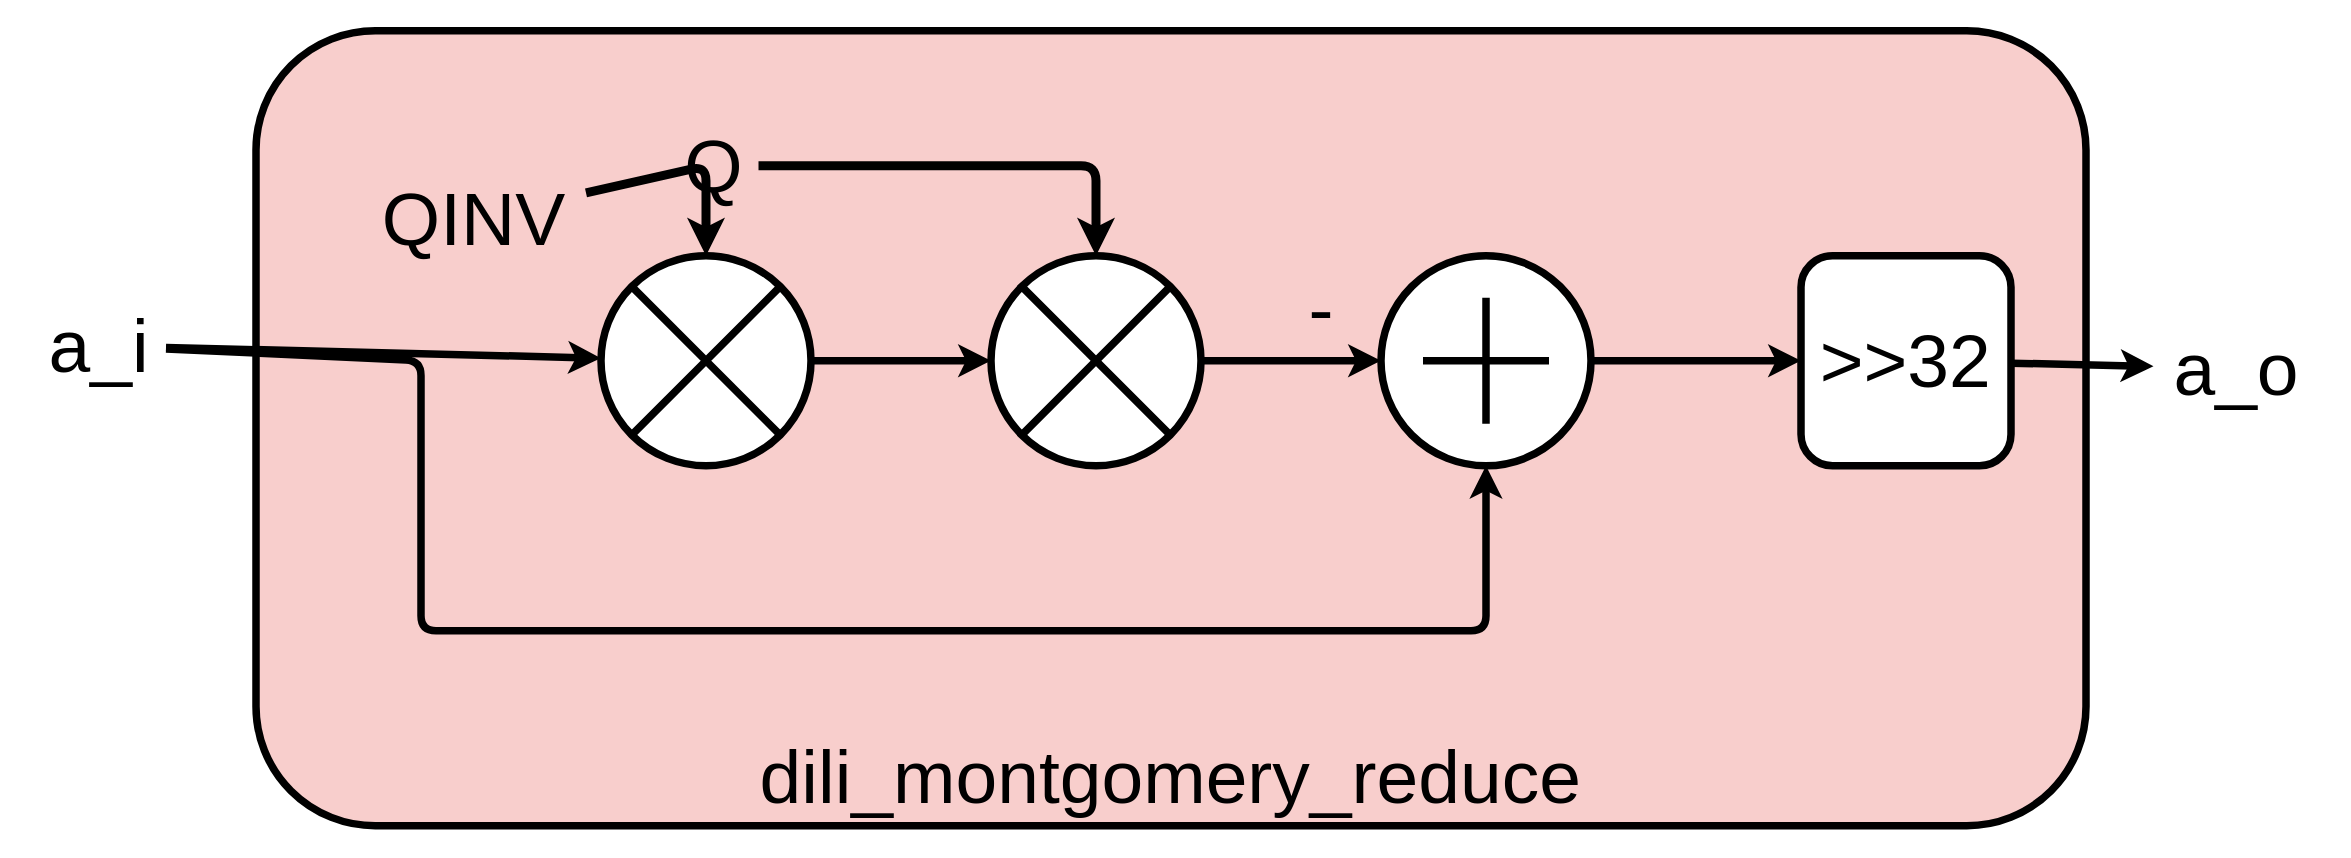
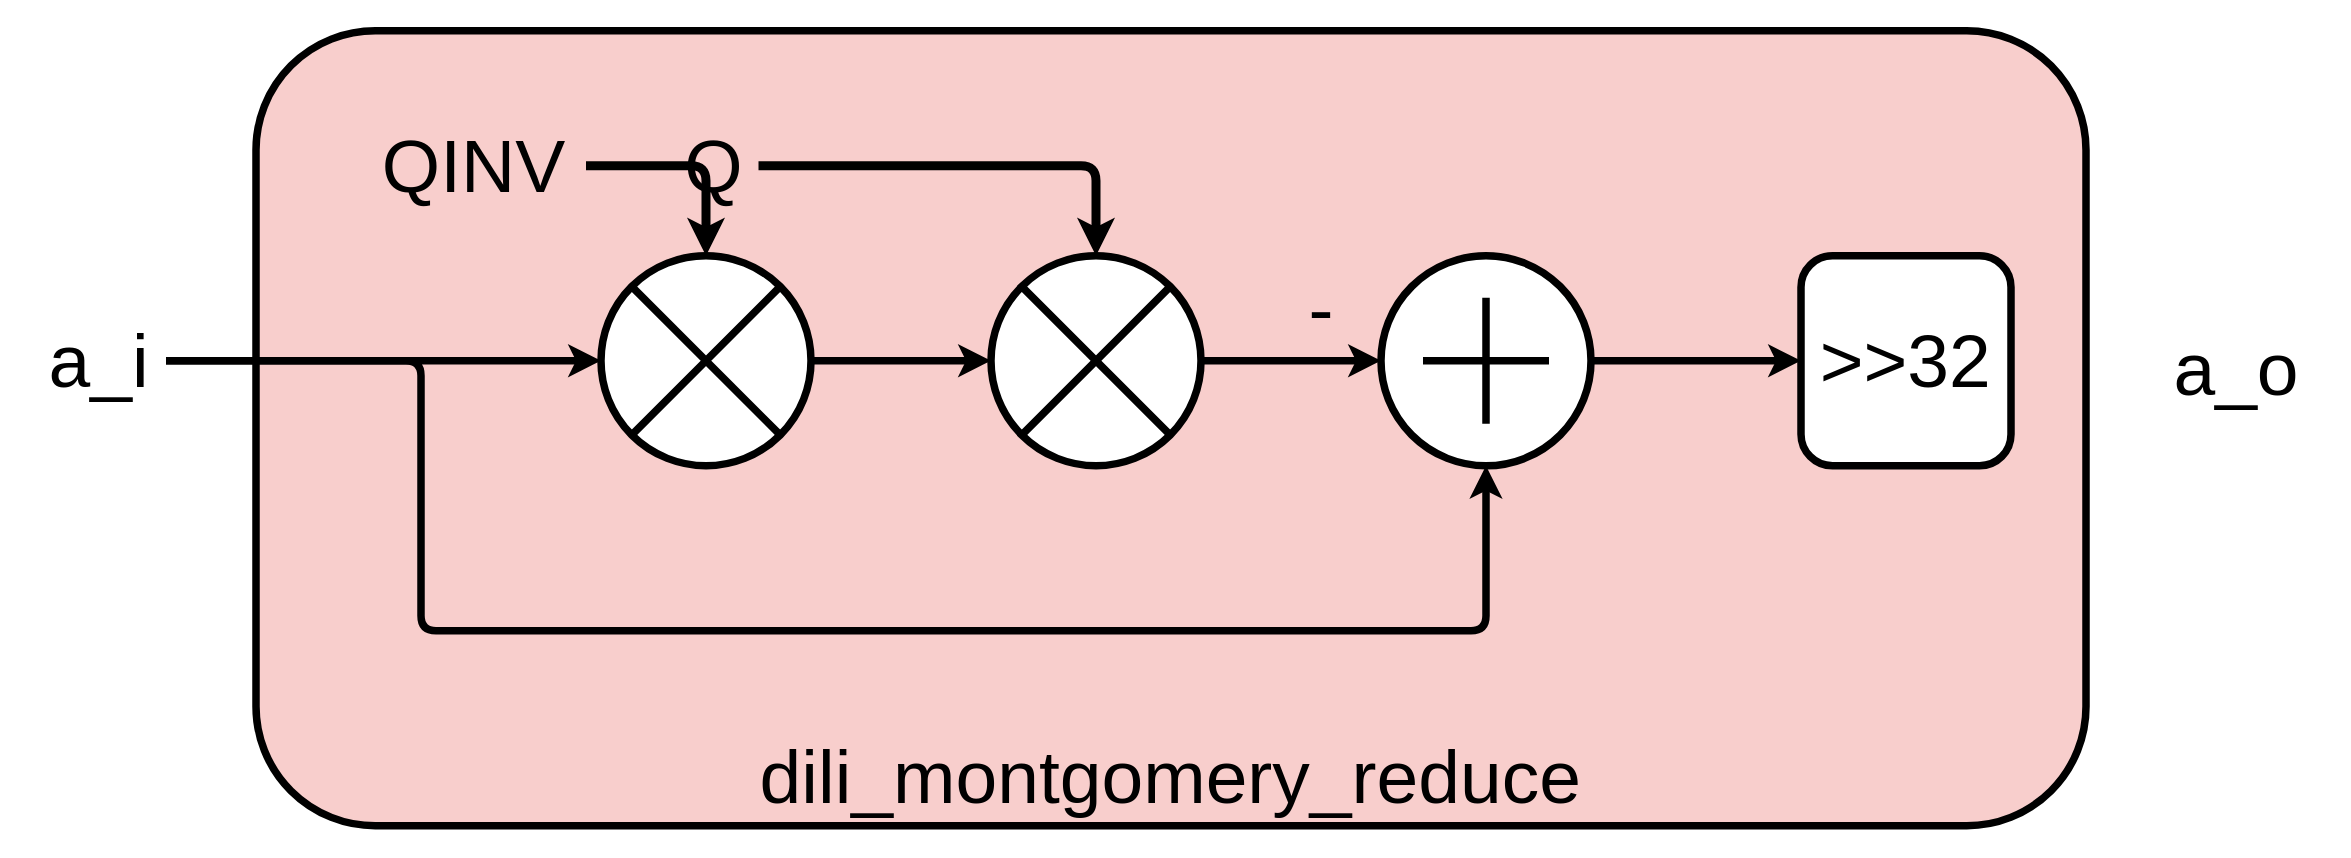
node "QINV": moved (473, 218) -> (473, 166)
node "a_i": moved (98, 346) -> (98, 361)
edge ">>32" -> "a_o": removed
